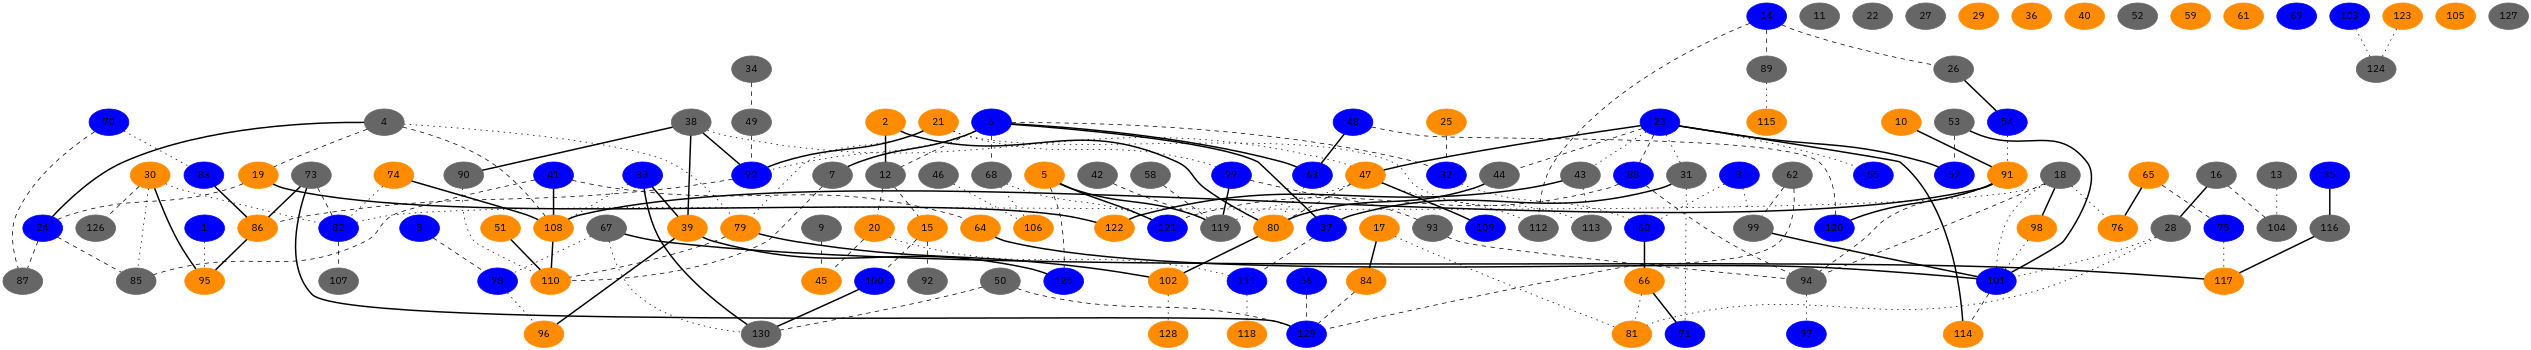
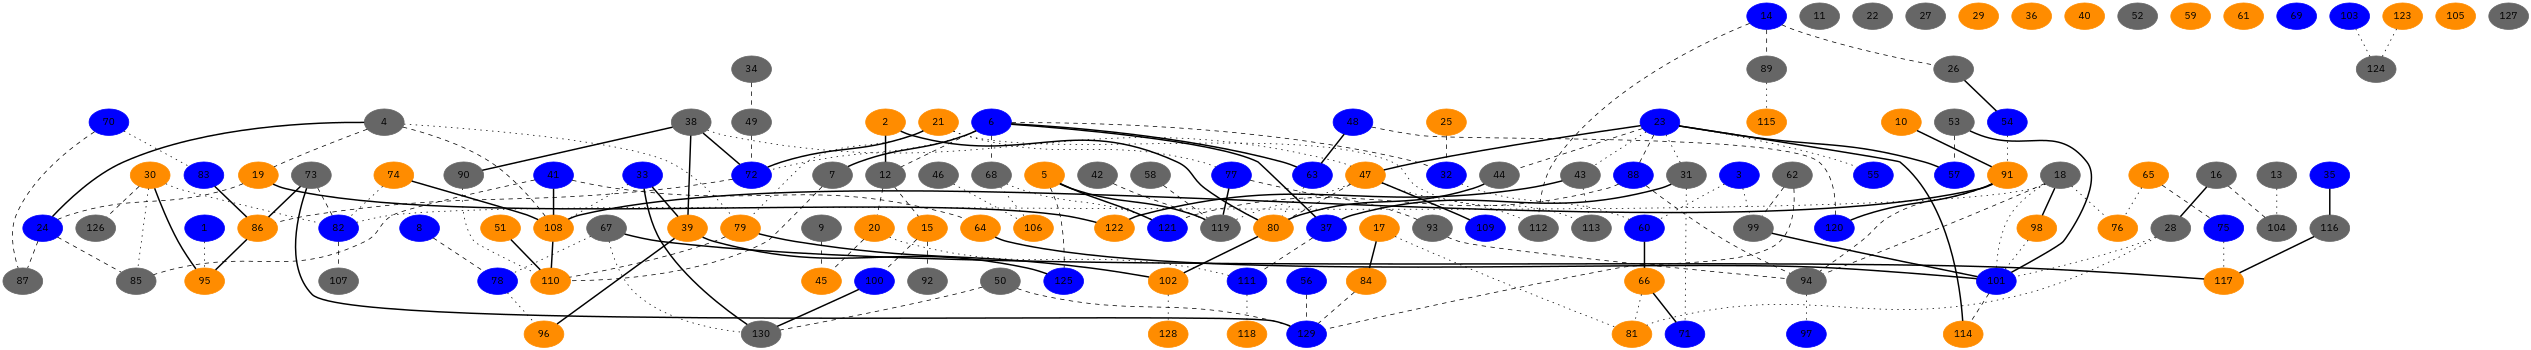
edge "65" -- "76": style bold -> dotted
